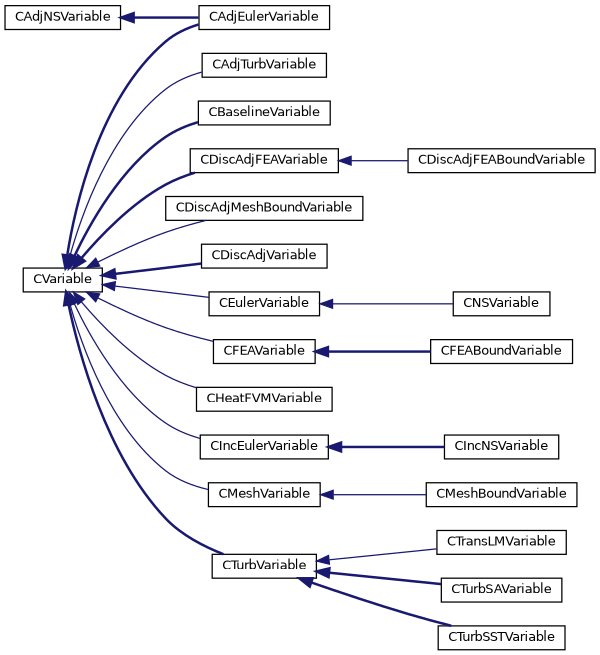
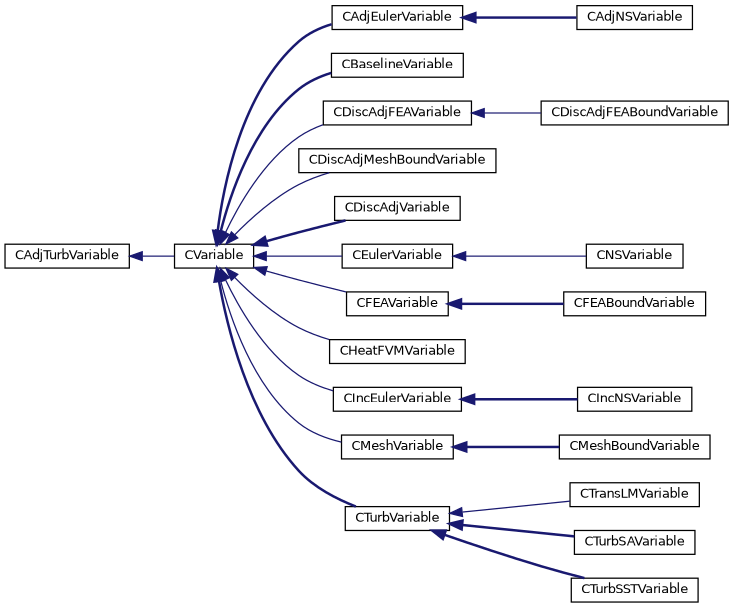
edge "CAdjEulerVariable" -> "CAdjNSVariable": reversed
edge "CAdjTurbVariable" -> "CVariable": reversed
edge "CDiscAdjFEAVariable" -> "CVariable": style bold -> solid
edge "CMeshBoundVariable" -> "CMeshVariable": style solid -> bold
